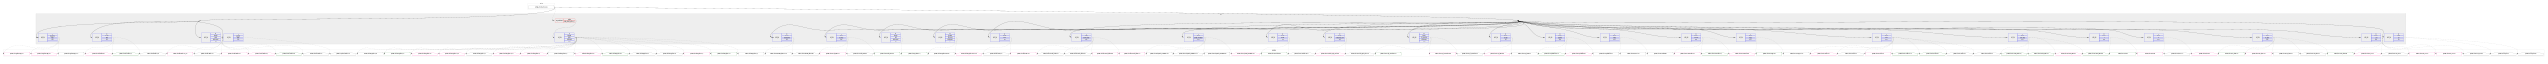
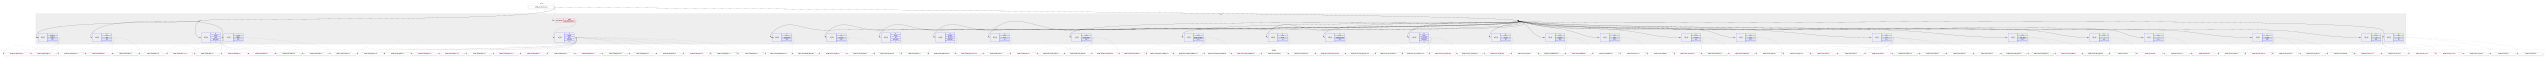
node "portage://dev-ros/pcl_conversions-0.2.1-r1": added
